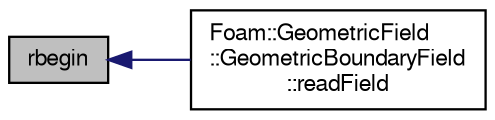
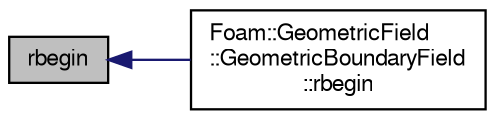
node "Foam::GeometricField ::GeometricBoundaryField ::readField": label "Foam::GeometricField ::GeometricBoundaryField ::readField" -> "Foam::GeometricField ::GeometricBoundaryField ::rbegin"
